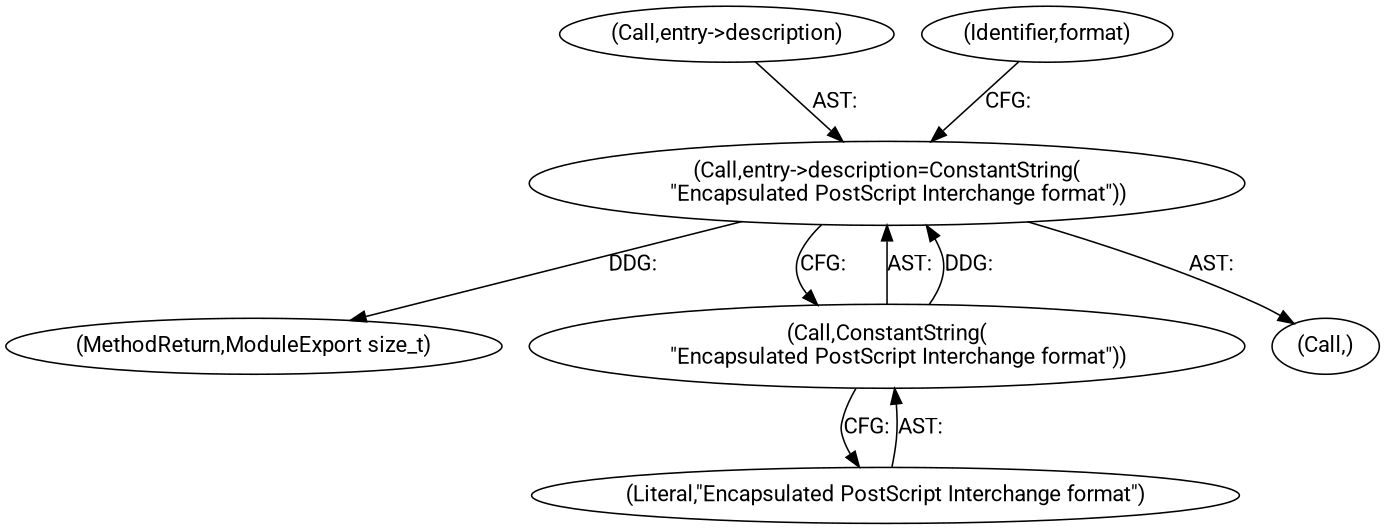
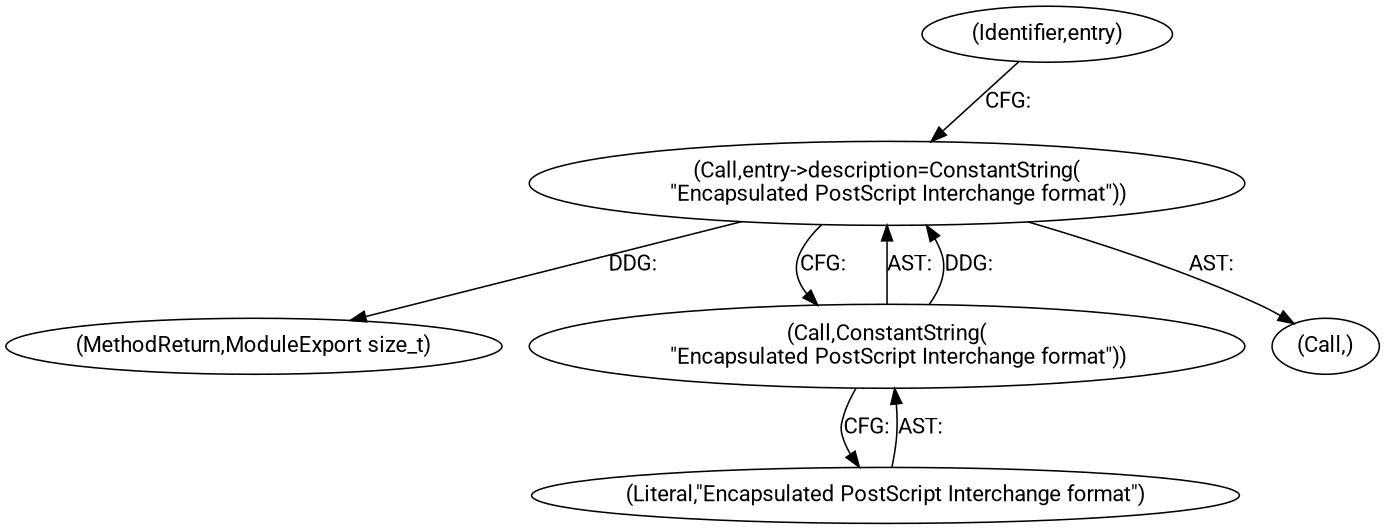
node "(Call,entry->description)": removed
node "(Identifier,format)": label "(Identifier,format)" -> "(Identifier,entry)"
